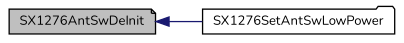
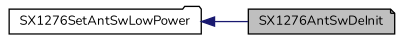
edge "SX1276SetAntSwLowPower" -> "SX1276AntSwDeInit": reversed
